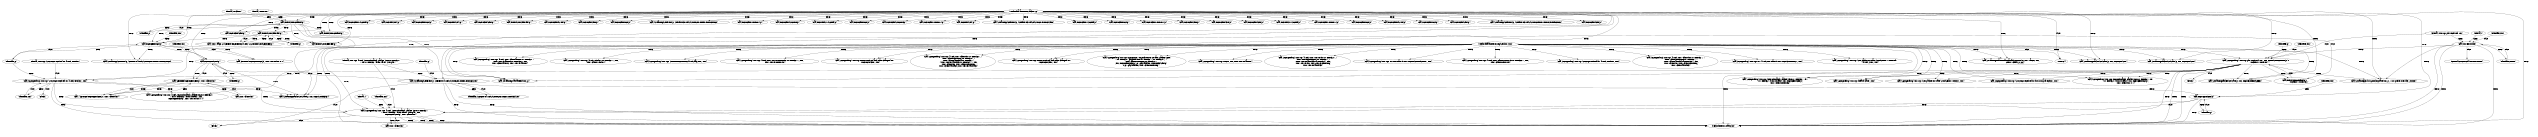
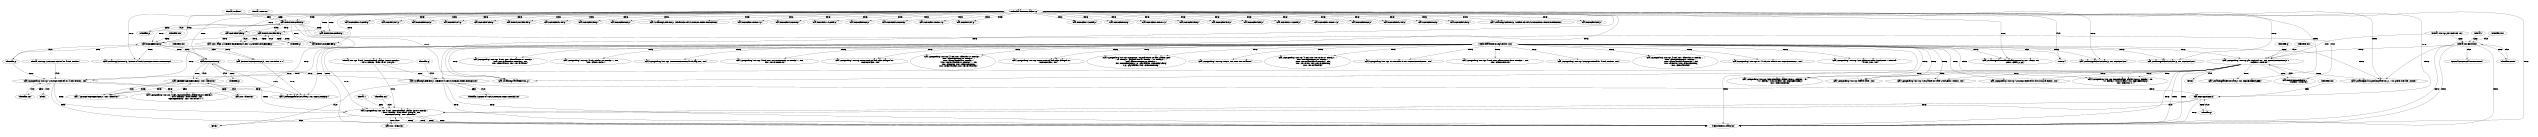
node "(Call,StreamTcpSetEvent(p, STREAM_3WHS_ASYNC_WRONG_SEQ))": removed
edge "(MethodParameterIn,Packet *p)" -> "(Call,StreamTcpPacketSetState(p, ssn, TCP_SYN_RECV))": now "(Call,SEQ_EQ(TCP_GET_ACK(p), ssn->server.isn + 1))" -> "(Call,StreamTcpPacketSetState(p, ssn, TCP_SYN_RECV))"
node "(Call,ssn == NULL)": label "(Call,ssn == NULL)" -> "(Literal,ssn == NULL)"
edge "(MethodParameterIn,TcpSession *ssn)" -> "(Call,StreamTcpPacketSetState(p, ssn, TCP_ESTABLISHED))": now "(MethodParameterIn,TcpSession *ssn)" -> "(Call,SEQ_EQ(TCP_GET_SEQ(p), ssn->client.isn))"
